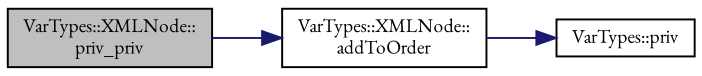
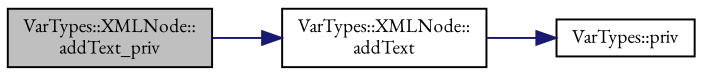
node "VarTypes::XMLNode:: priv_priv": label "VarTypes::XMLNode:: priv_priv" -> "VarTypes::XMLNode:: addText_priv"
node "VarTypes::XMLNode:: addToOrder": label "VarTypes::XMLNode:: addToOrder" -> "VarTypes::XMLNode:: addText"
